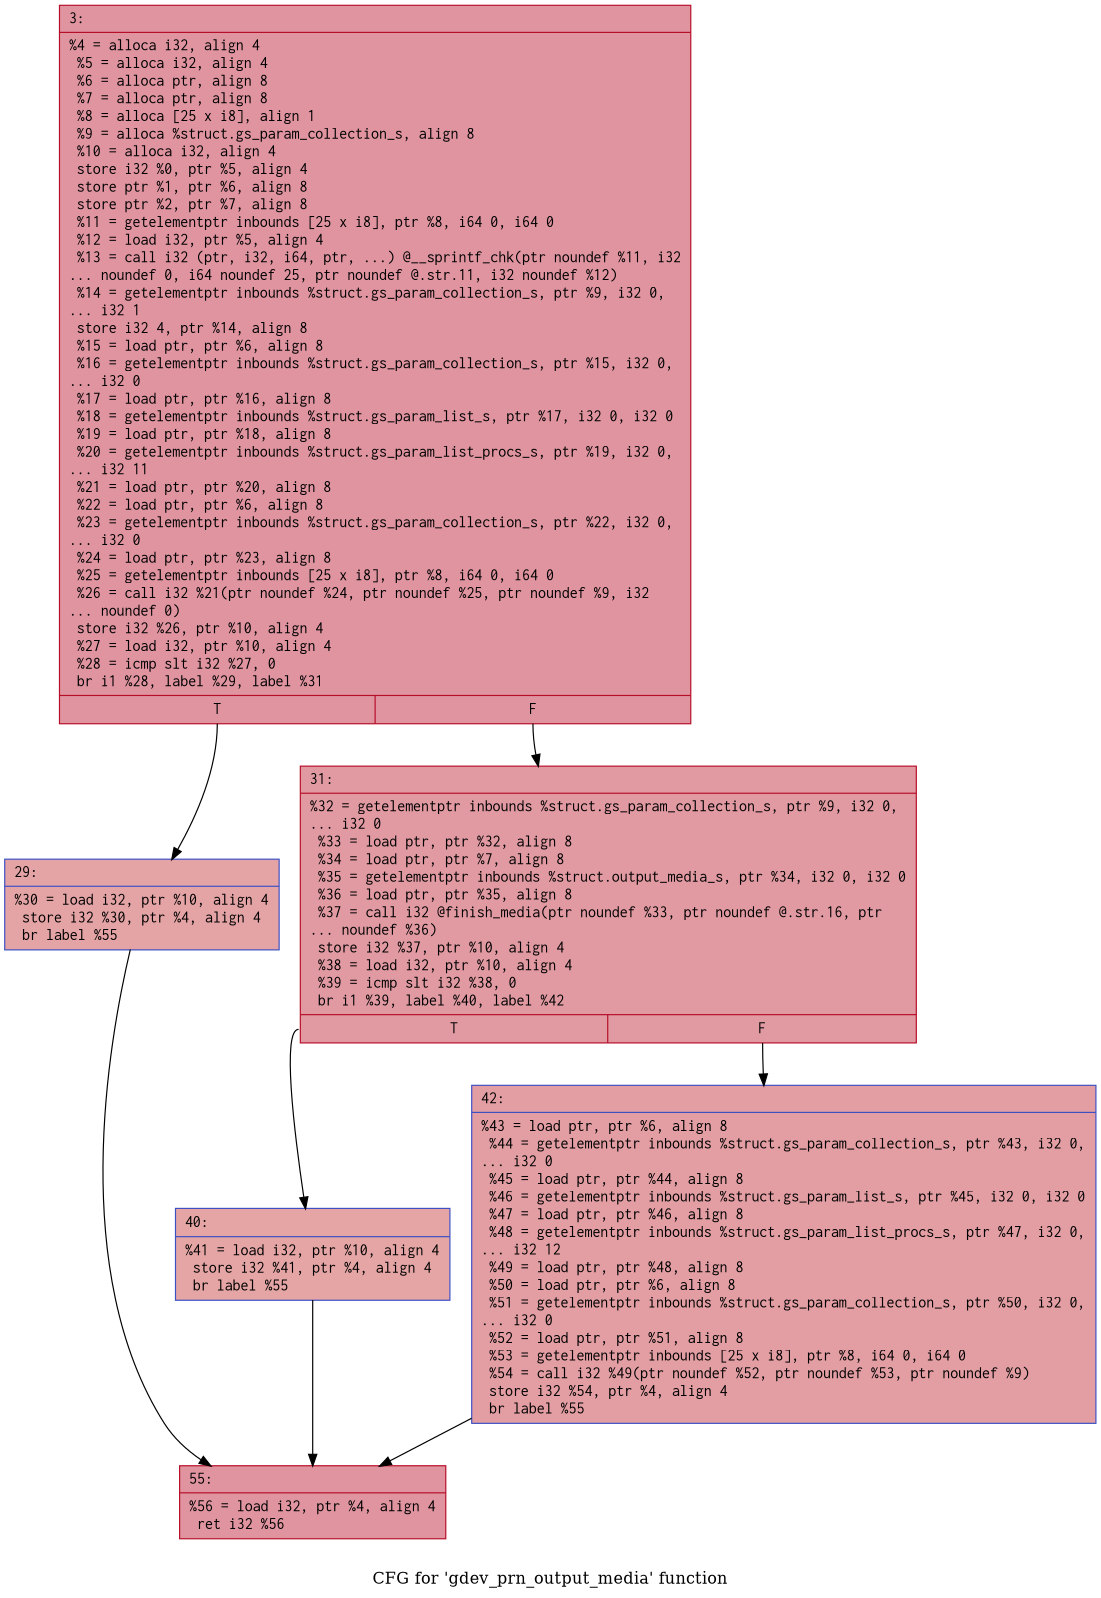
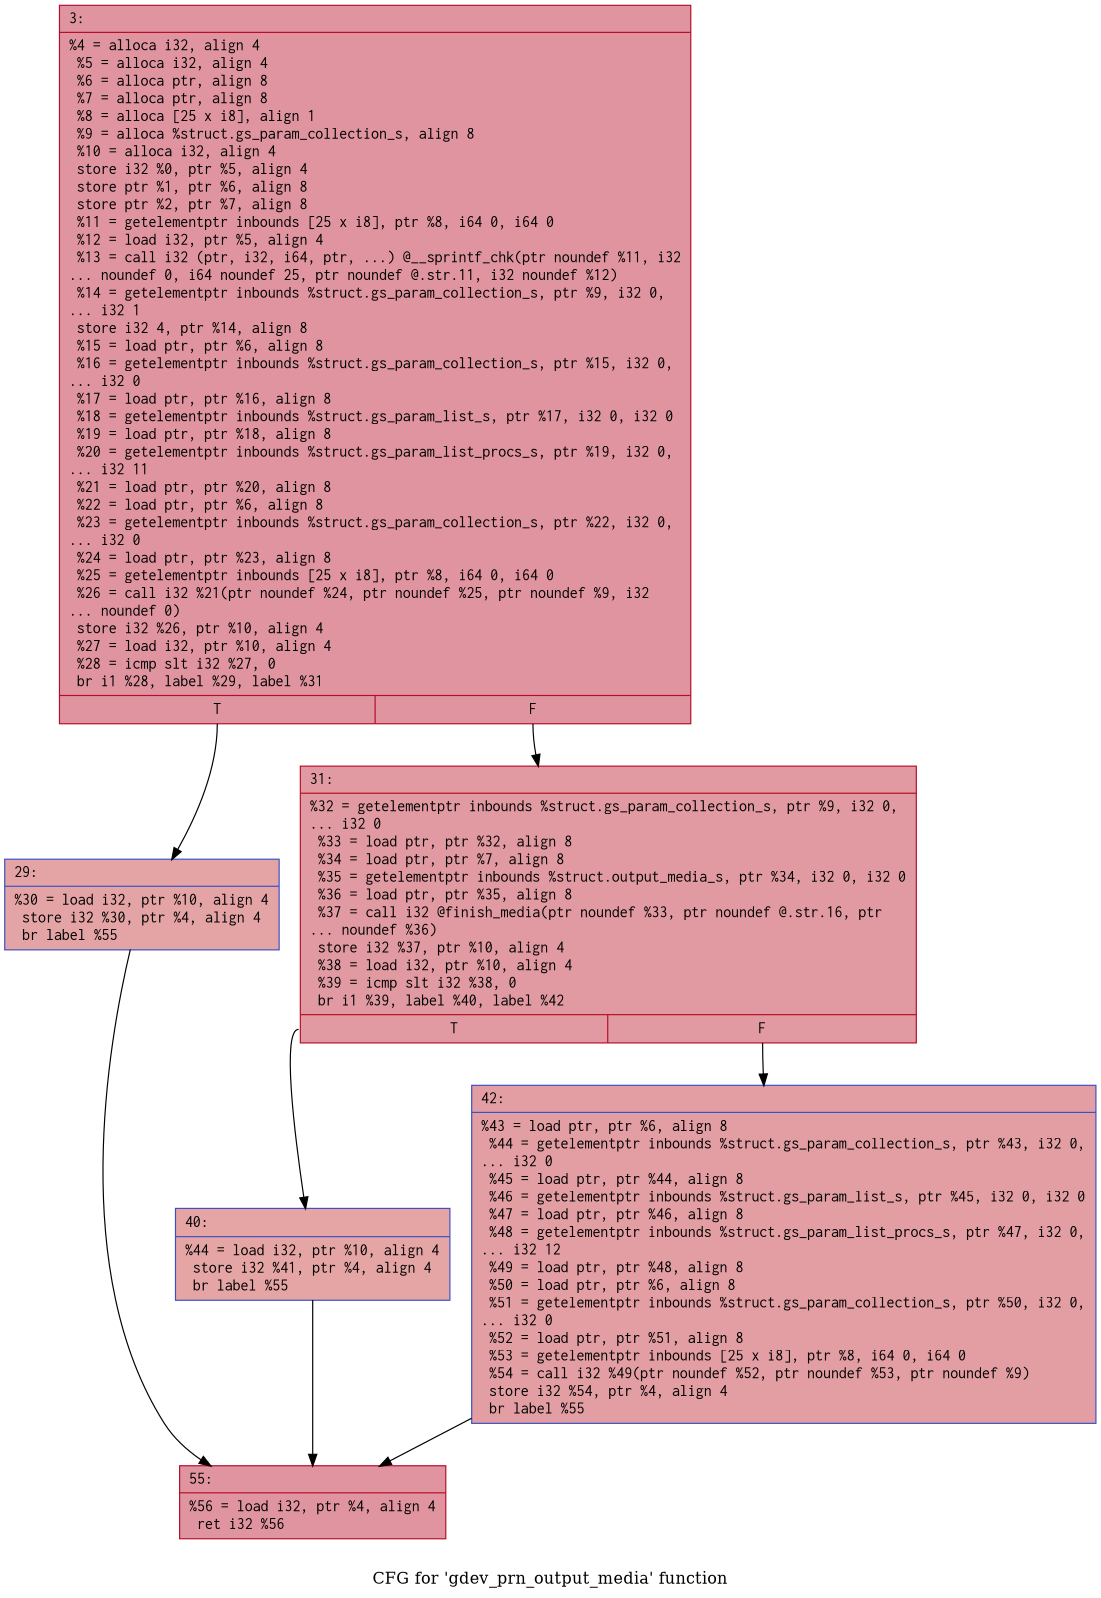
node "40:": text "%41 = load i32, ptr %10, align 4" -> "%44 = load i32, ptr %10, align 4"
